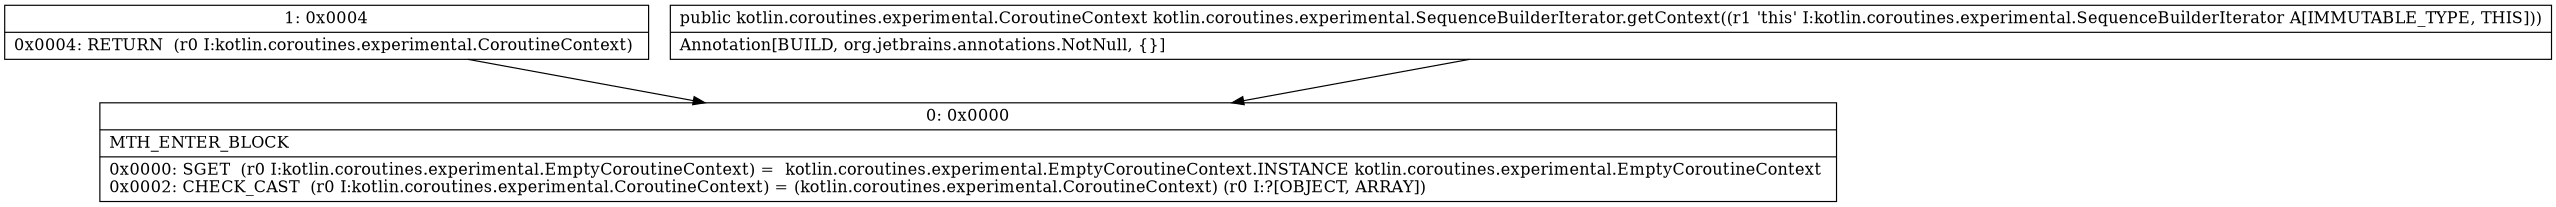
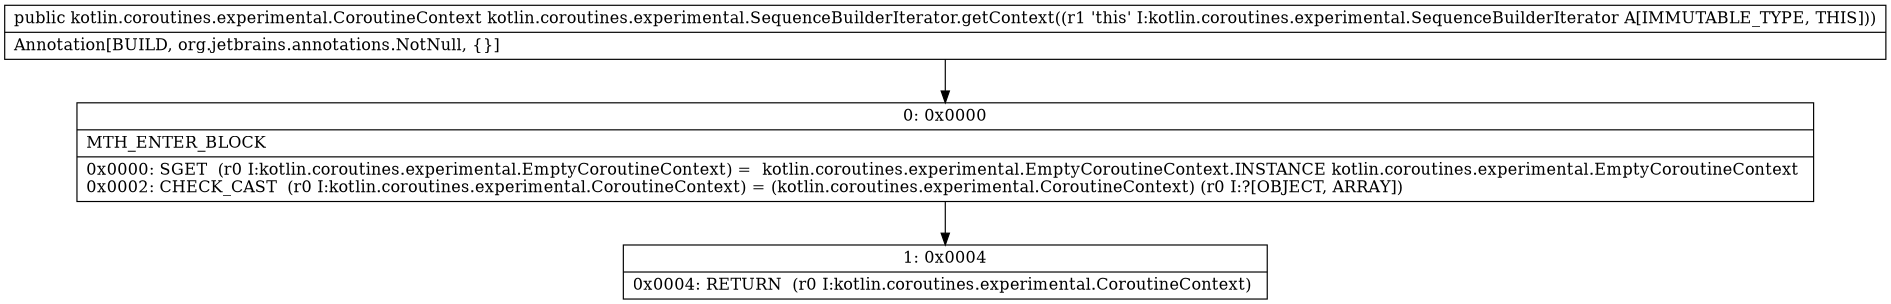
edge "1: 0x0004" -> "0: 0x0000": reversed
